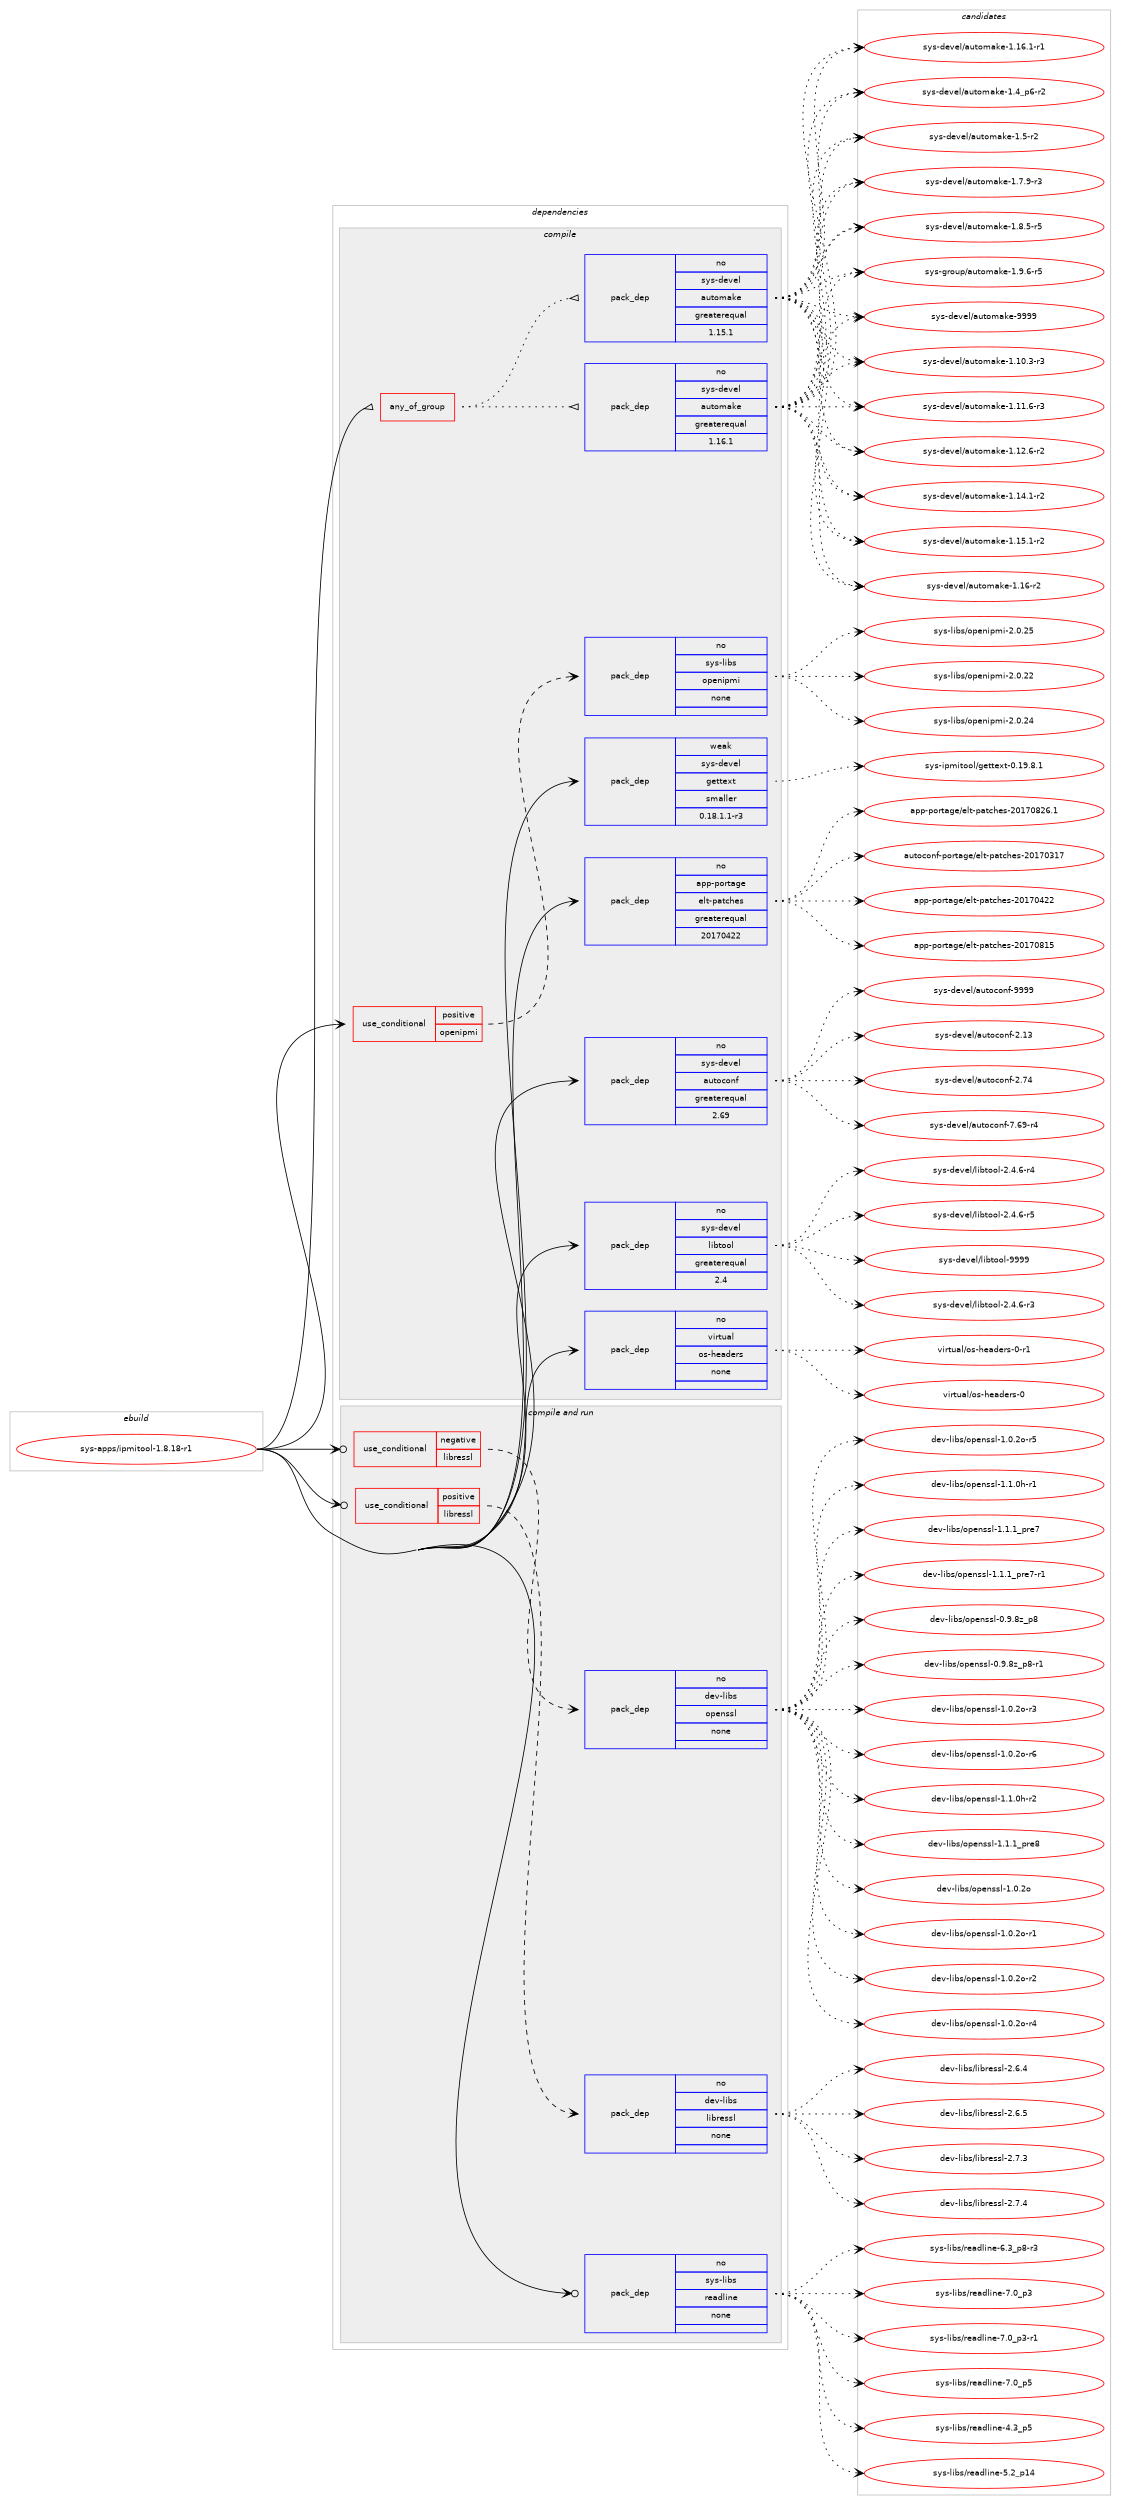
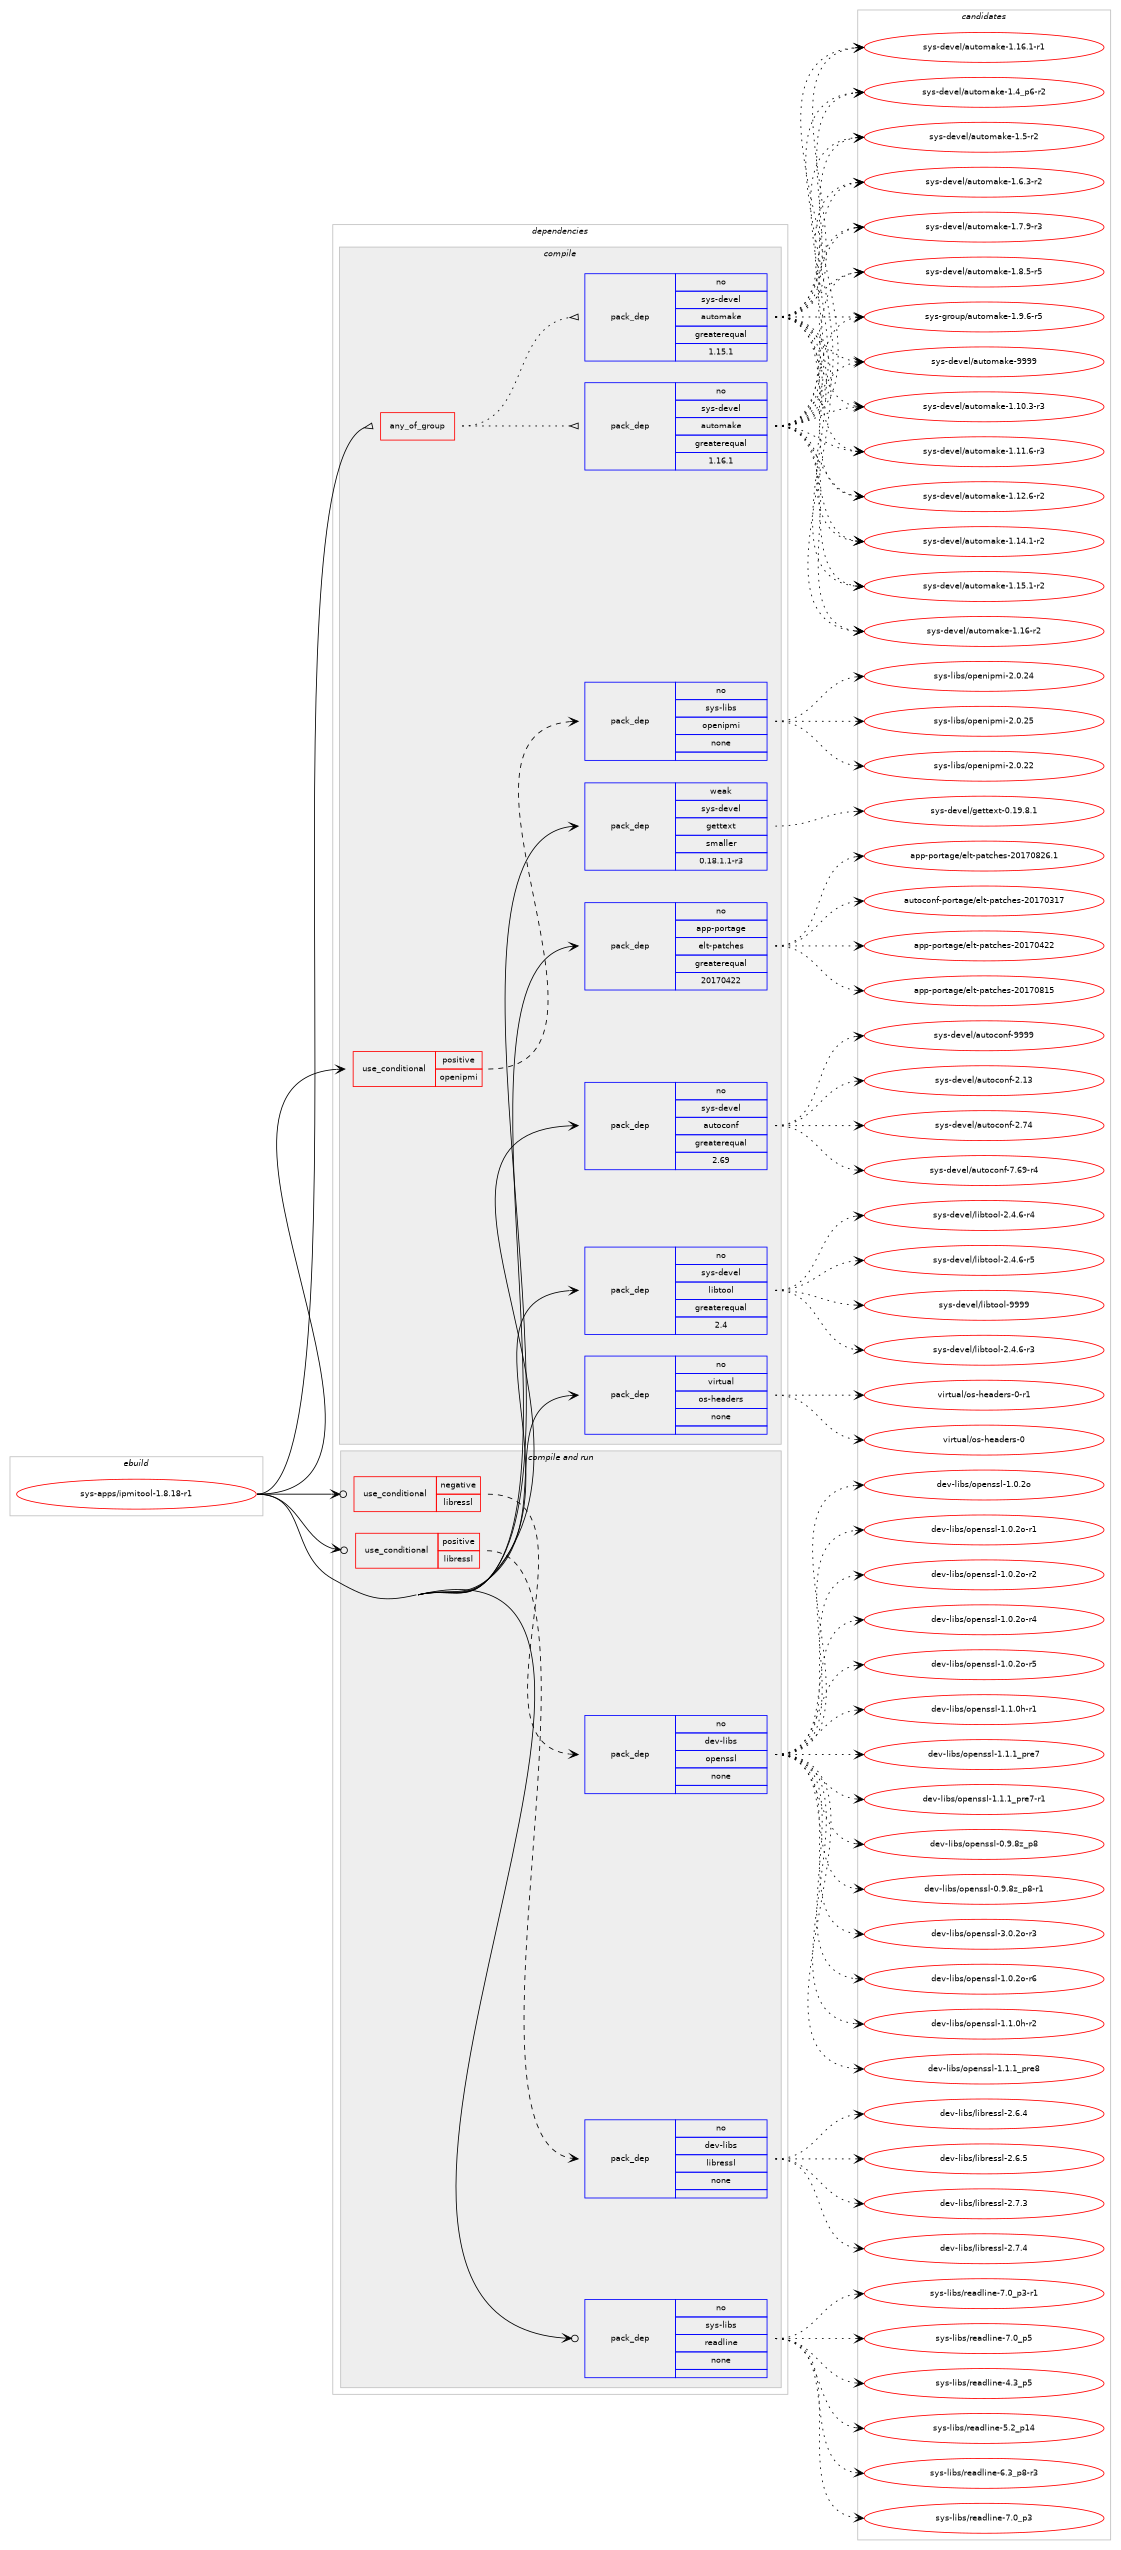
node "sys-devel/automake-1.6.3-r2": added
node "sys-ipmitool/gettext-0.19.8.1": label "sys-ipmitool/gettext-0.19.8.1" -> "sys-devel/gettext-0.19.8.1"
node "dev-libs/openssl-1.0.2o-r3": label "dev-libs/openssl-1.0.2o-r3" -> "dev-libs/openssl-3.0.2o-r3"
